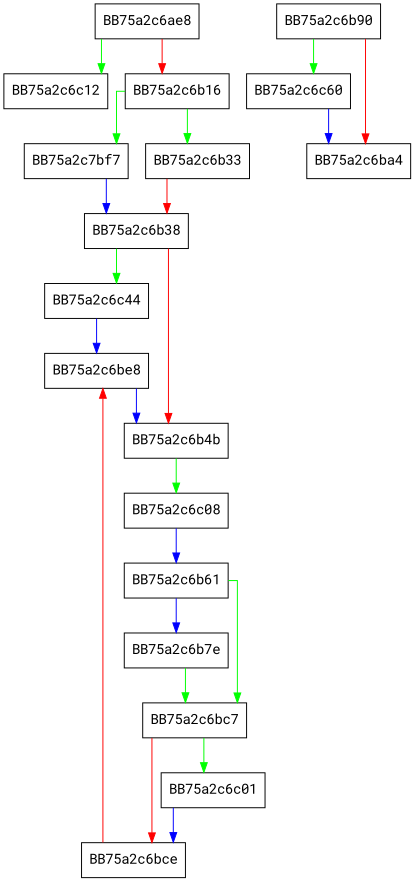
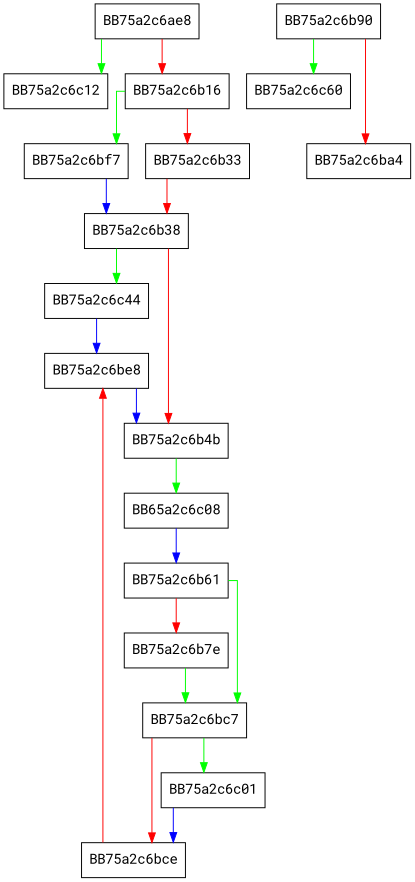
edge "BB75a2c6b16" -> "BB75a2c6b33": color green -> red
edge "BB75a2c6c60" -> "BB75a2c6ba4": removed
node "BB75a2c7bf7": label "BB75a2c7bf7" -> "BB75a2c6bf7"
node "BB75a2c6c08": label "BB75a2c6c08" -> "BB65a2c6c08"
edge "BB75a2c6b61" -> "BB75a2c6b7e": color blue -> red
